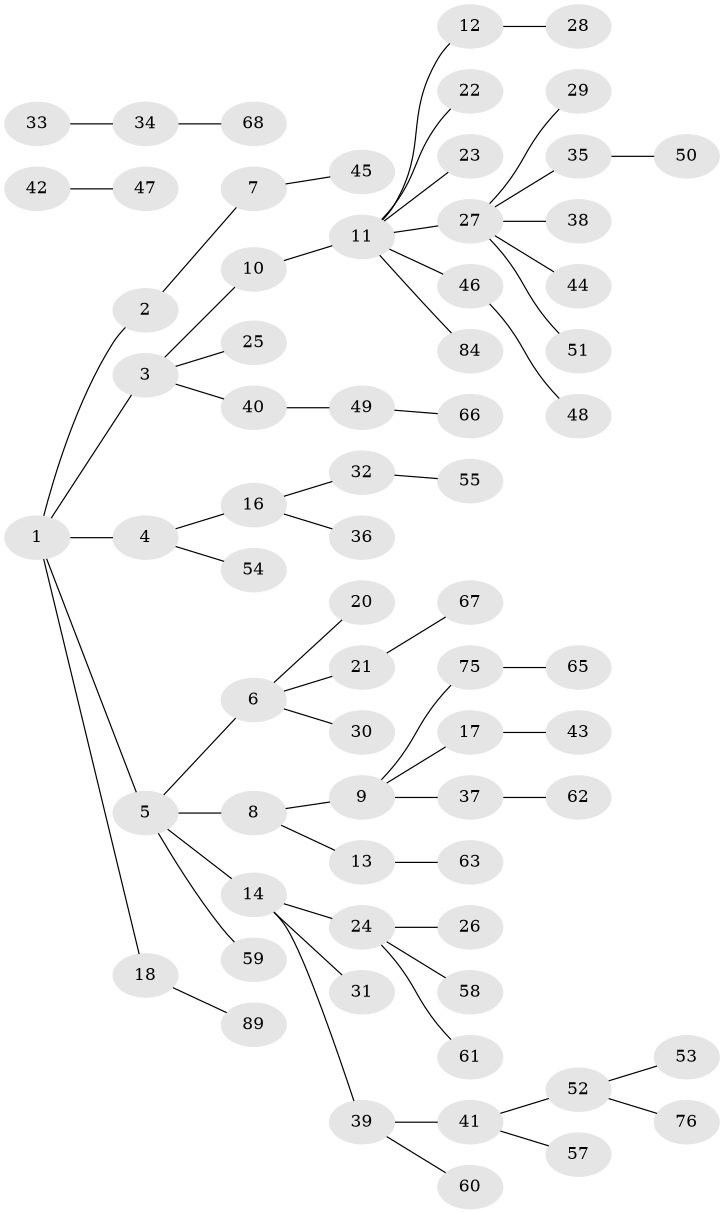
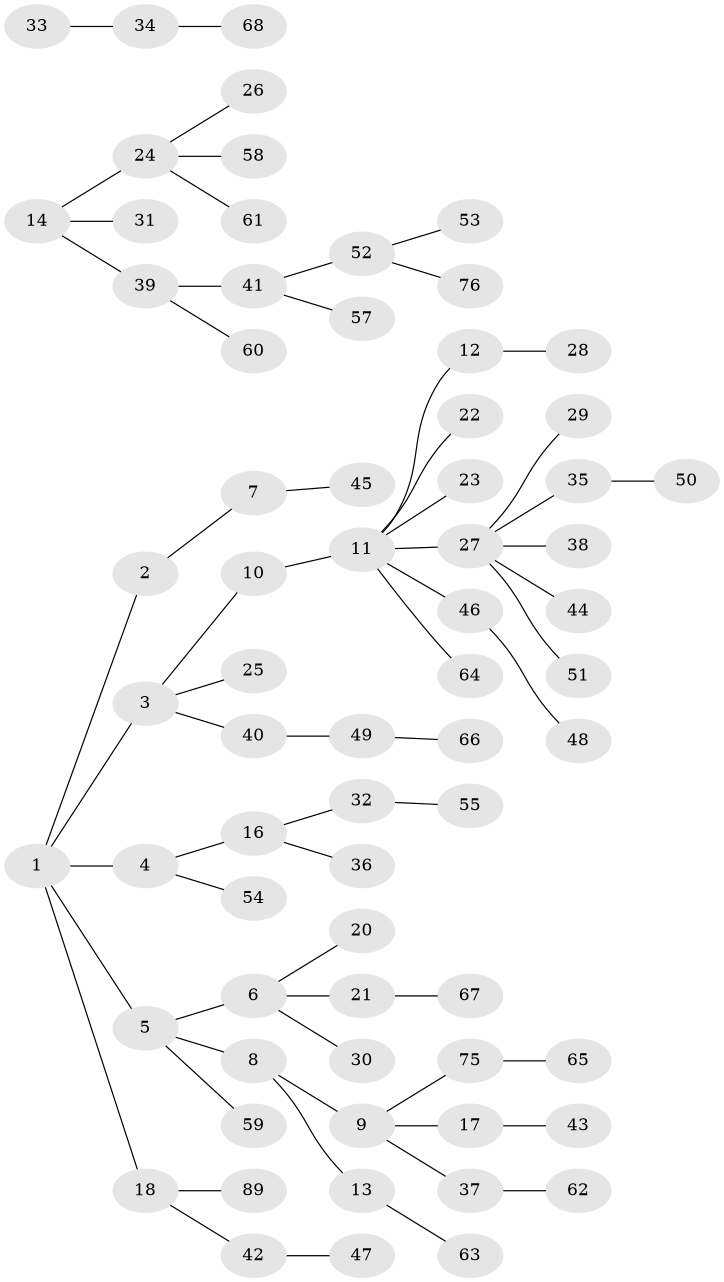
node "84": label "84" -> "64"
edge "5" -- "14": removed
edge "18" -- "42": added
